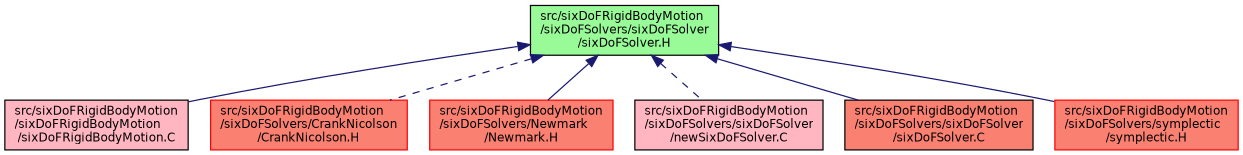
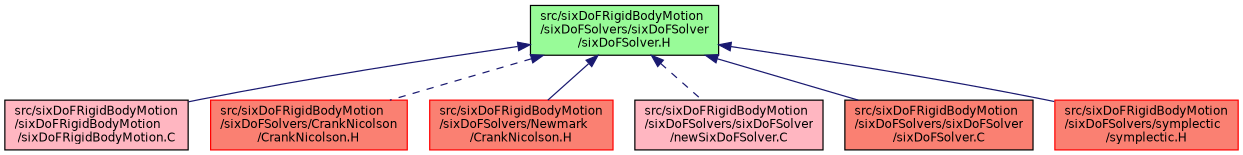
node "src/sixDoFRigidBodyMotion /sixDoFSolvers/Newmark /Newmark.H": label "src/sixDoFRigidBodyMotion /sixDoFSolvers/Newmark /Newmark.H" -> "src/sixDoFRigidBodyMotion /sixDoFSolvers/Newmark /CrankNicolson.H"
